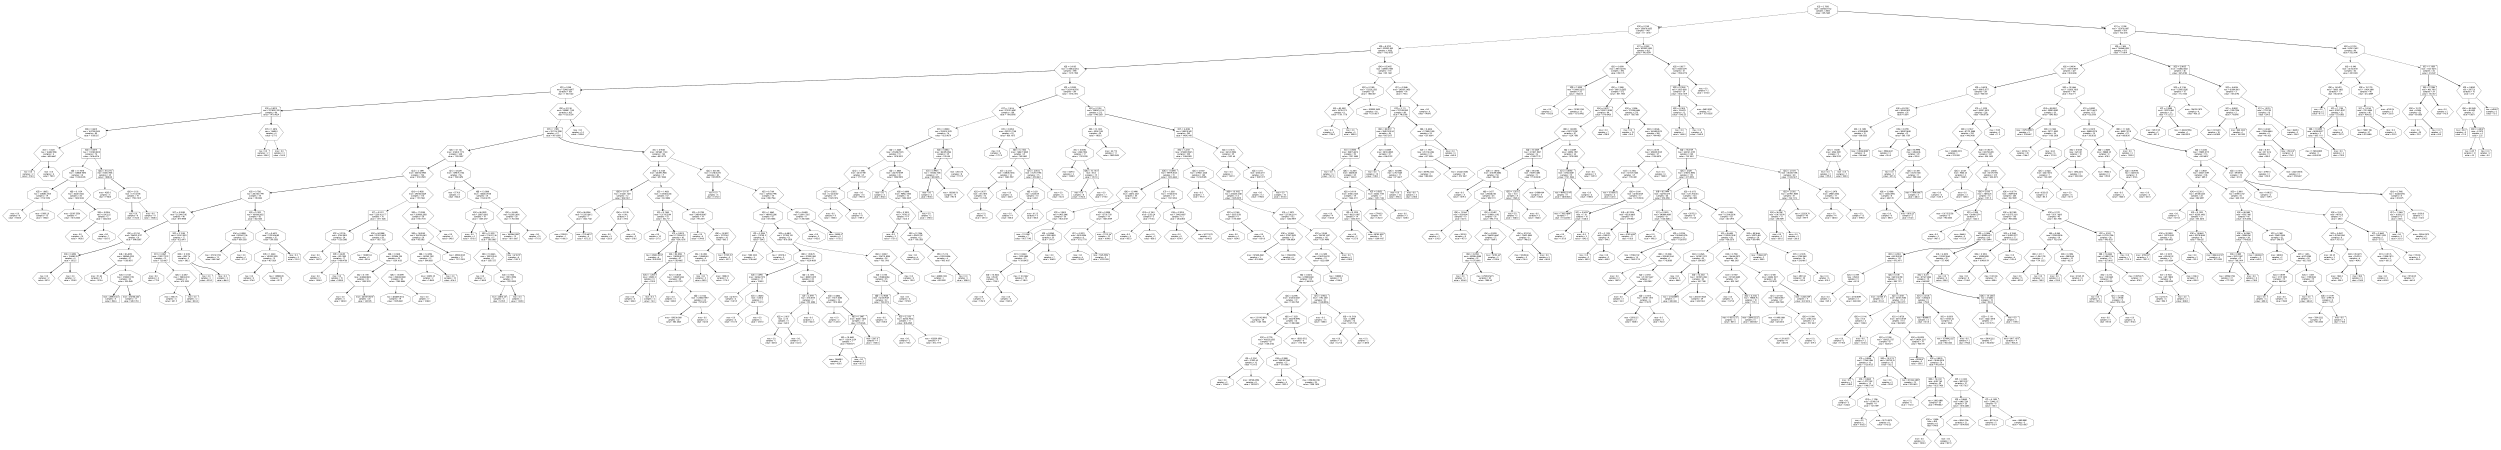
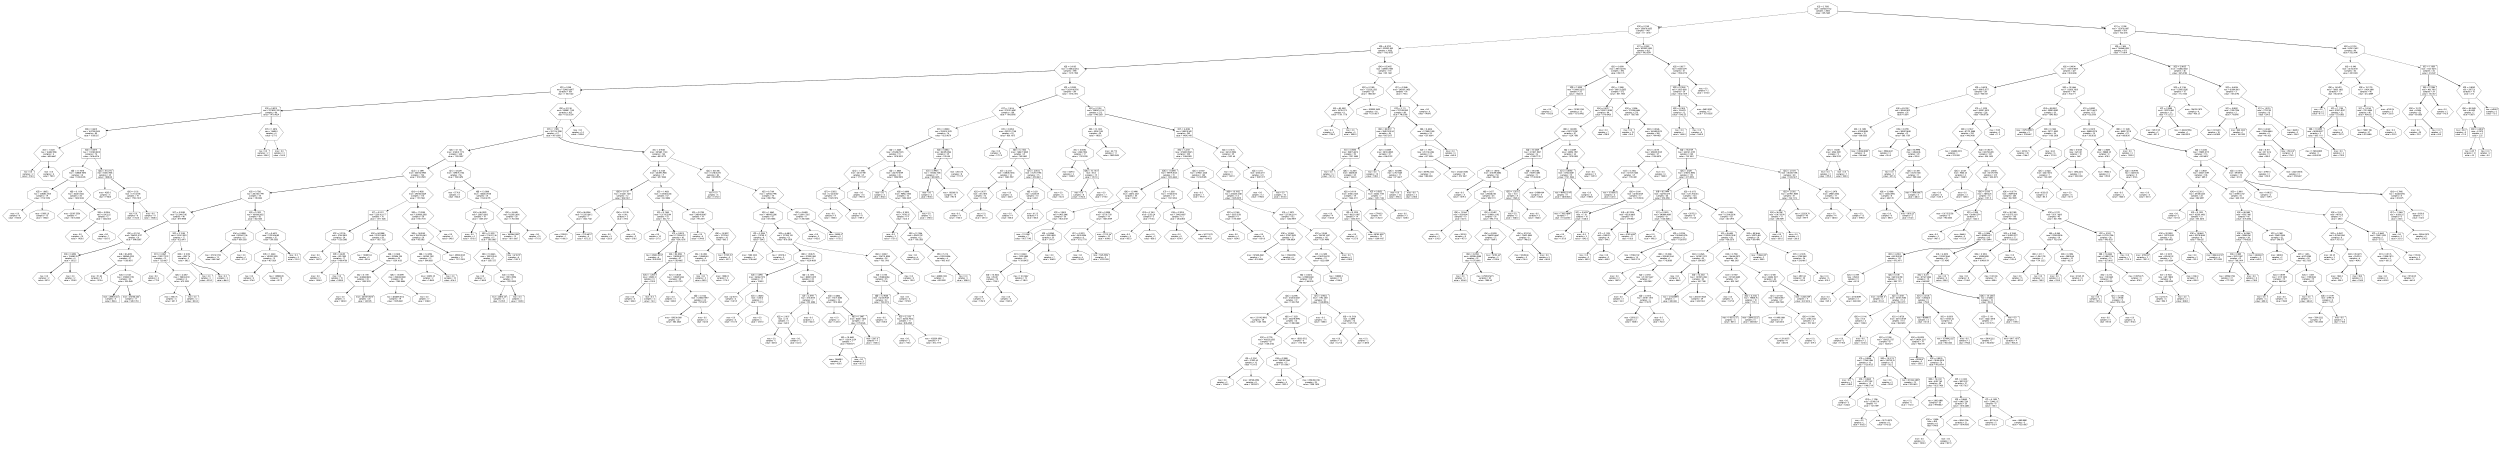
edge "X[0] <= 0.102 mse = 1761.2188 samples = 19 value = 1792.2105" -> "mse = 0.0 samples = 8 value = 1743.0": reversed
node "mse = 0.0 samples = 9 value = 1160.0": added
